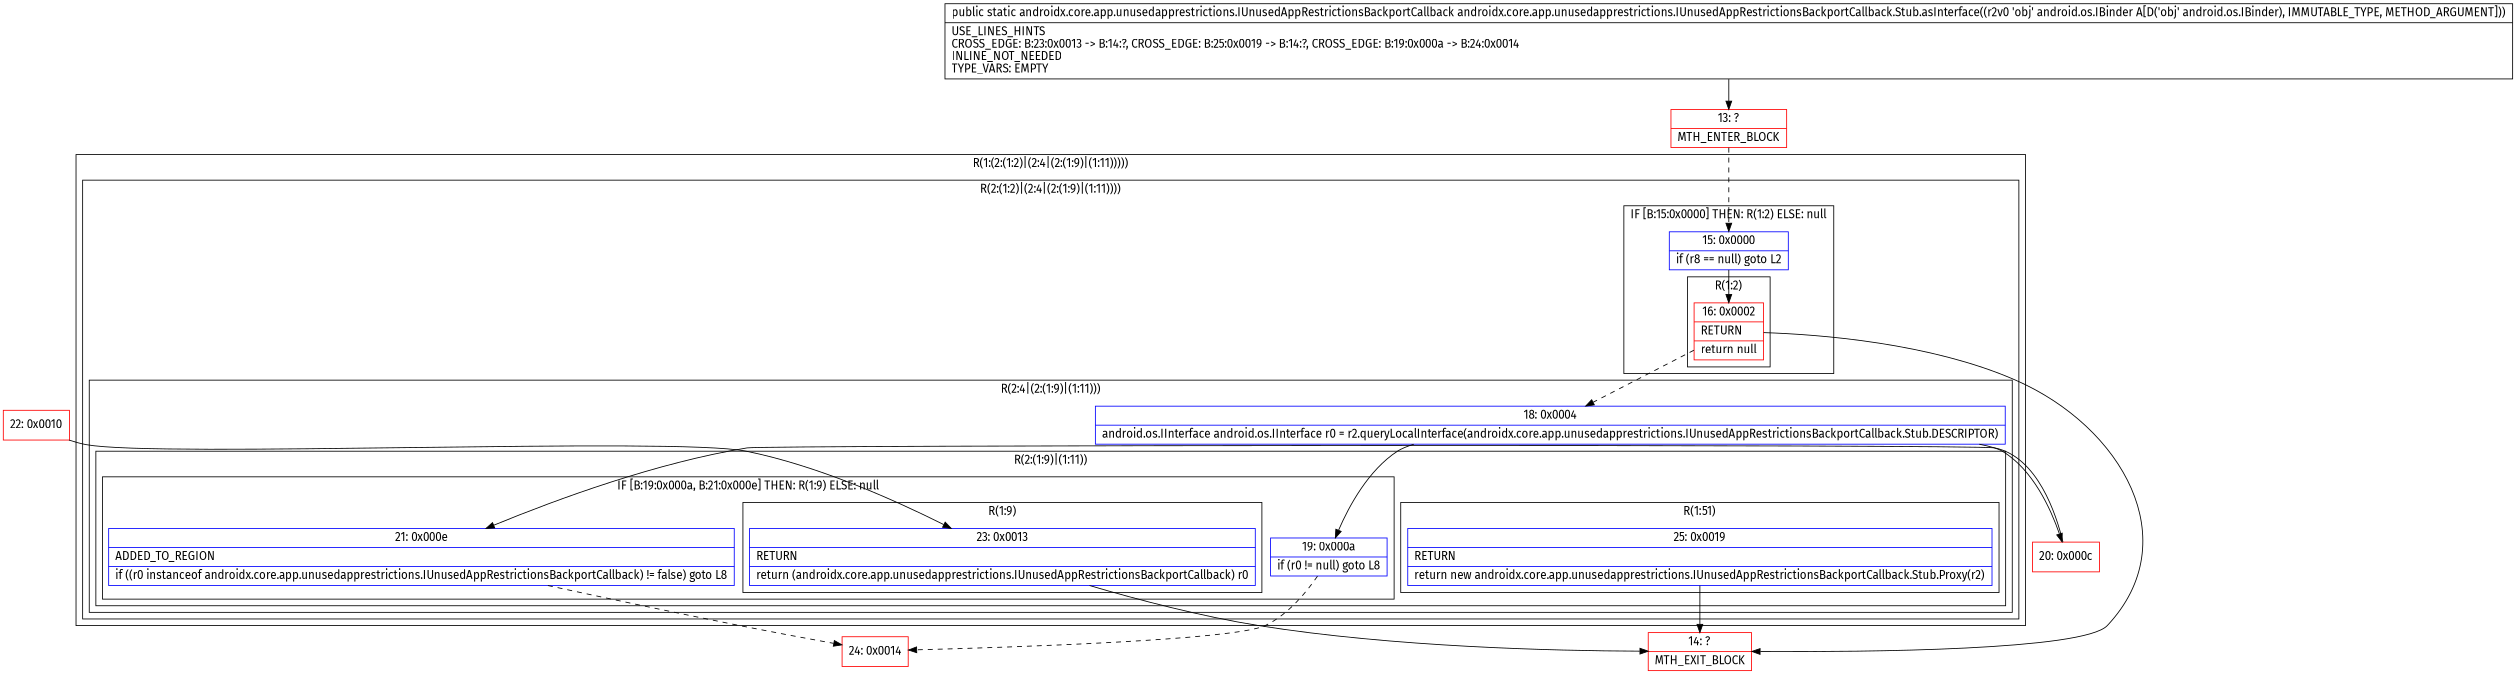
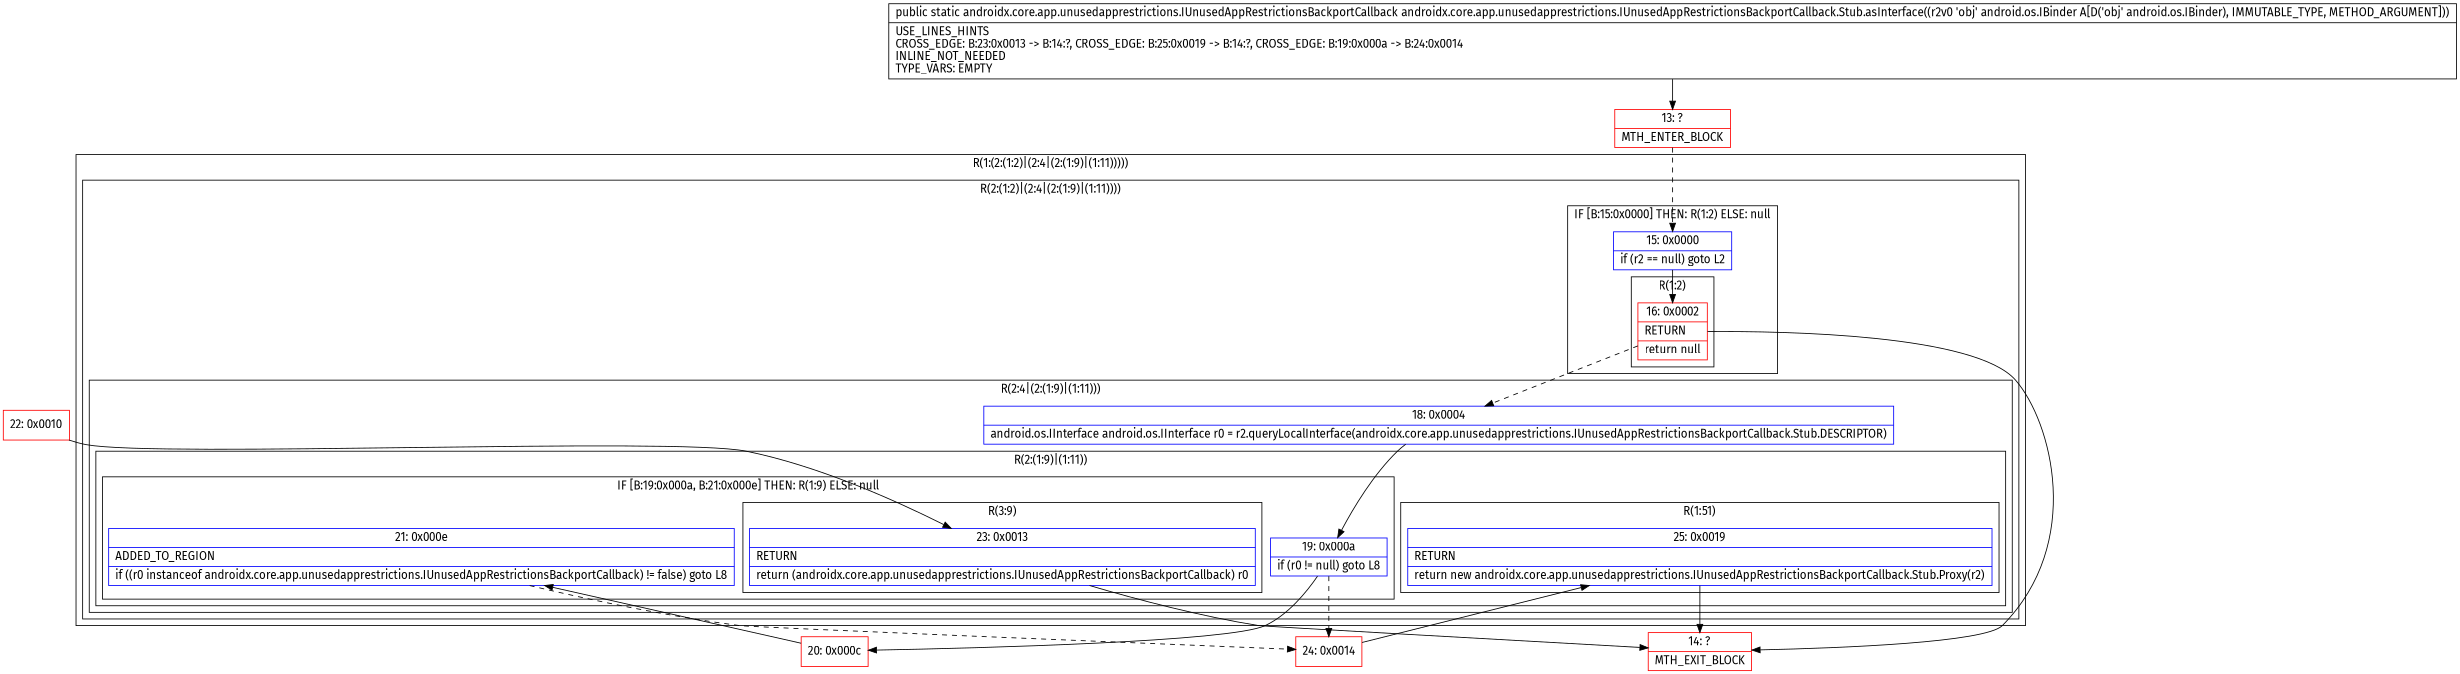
node "15: 0x0000": text "if (r8 == null) goto L2" -> "if (r2 == null) goto L2"
edge "18: 0x0004" -> "20: 0x000c": now "19: 0x000a" -> "20: 0x000c"
cluster "R(1:9)": label "R(1:9)" -> "R(3:9)"
edge "24: 0x0014" -> "25: 0x0019": added
